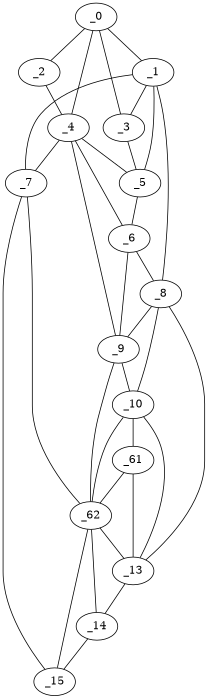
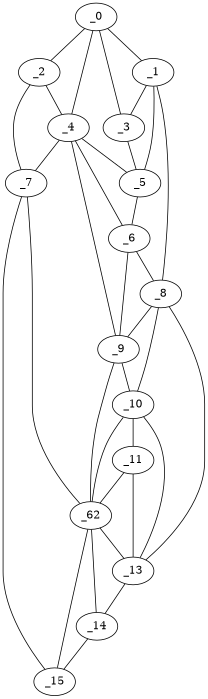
edge "_1" -- "_7": now "_2" -- "_7"
node "_61": label "_61" -> "_11"
